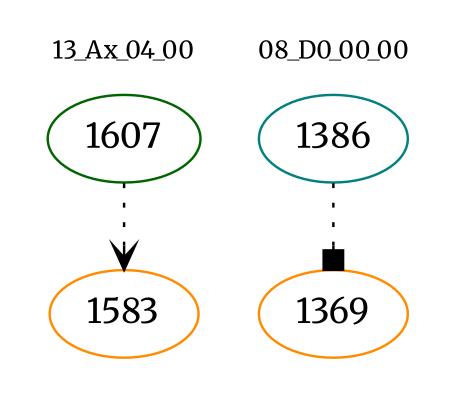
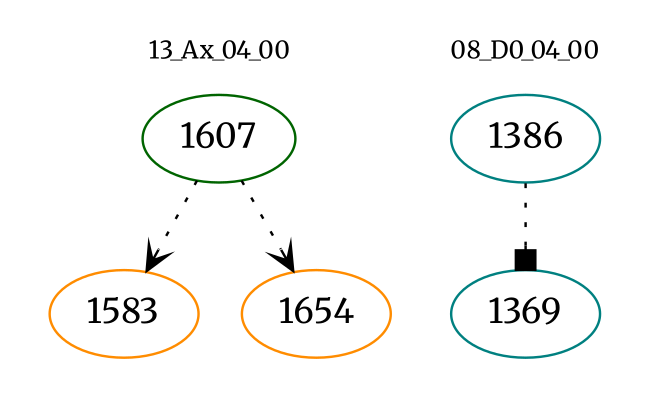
cluster "08_D0_00_00": label "08_D0_00_00" -> "08_D0_04_00"
node "1654": added
node "1369": color darkorange -> teal
